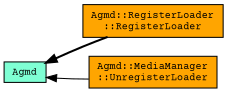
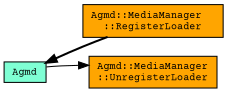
node "Agmd::RegisterLoader ::RegisterLoader": label "Agmd::RegisterLoader ::RegisterLoader" -> "Agmd::MediaManager ::RegisterLoader"
edge "Agmd::MediaManager ::UnregisterLoader" -> "Agmd": reversed
